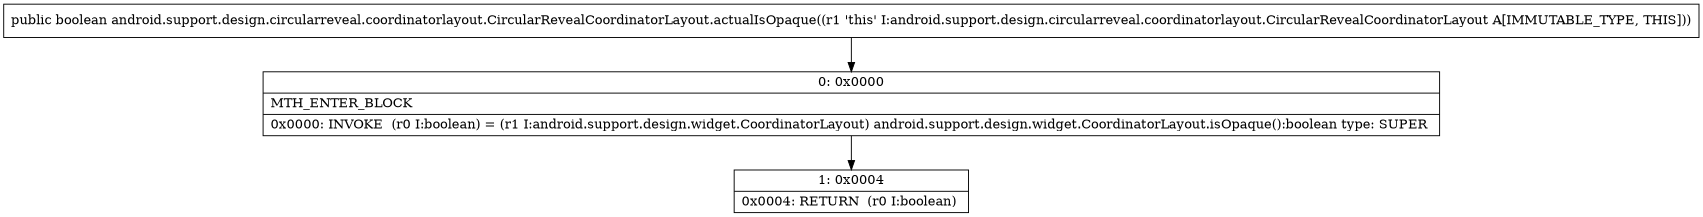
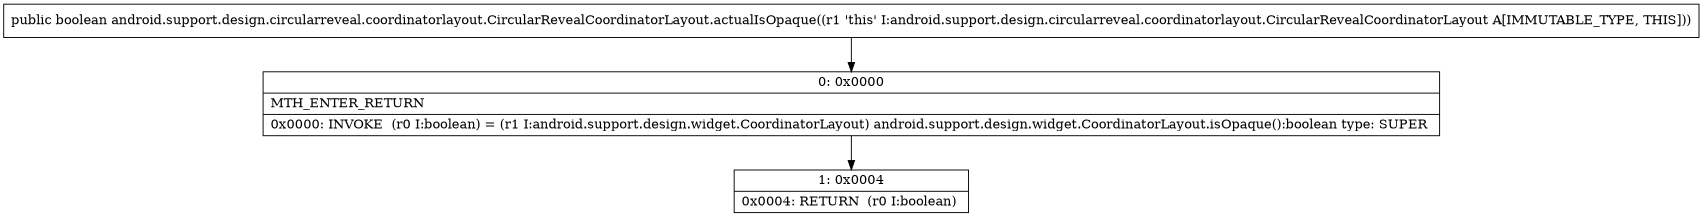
node "0: 0x0000": text "MTH_ENTER_BLOCK" -> "MTH_ENTER_RETURN"
